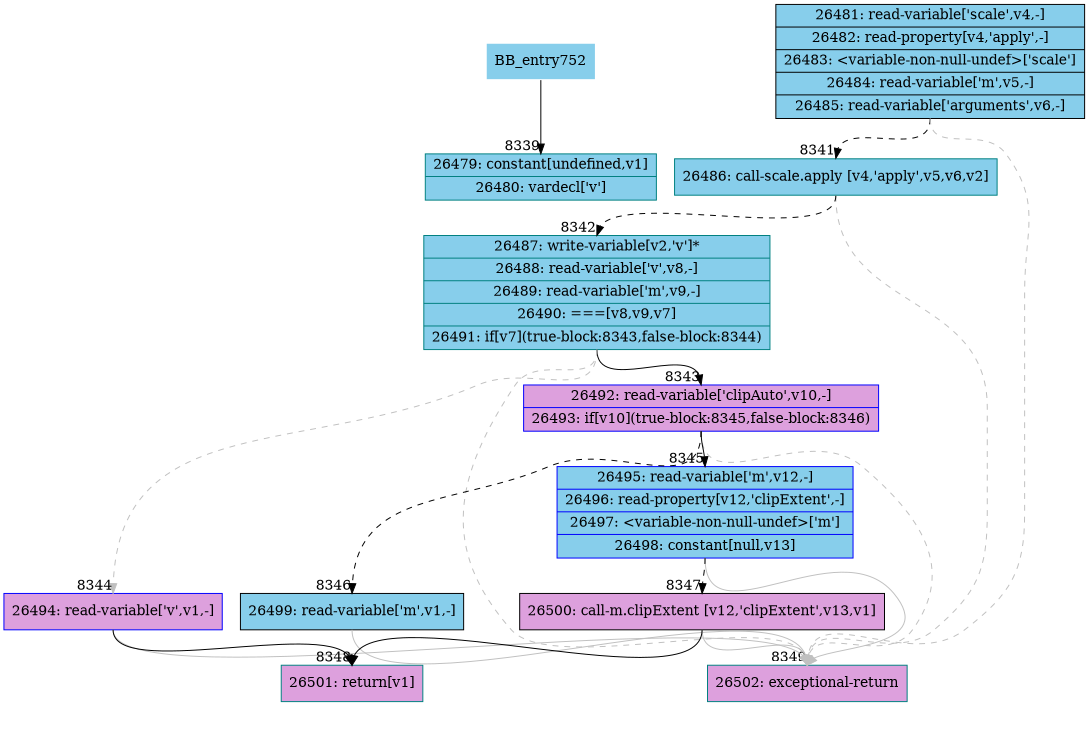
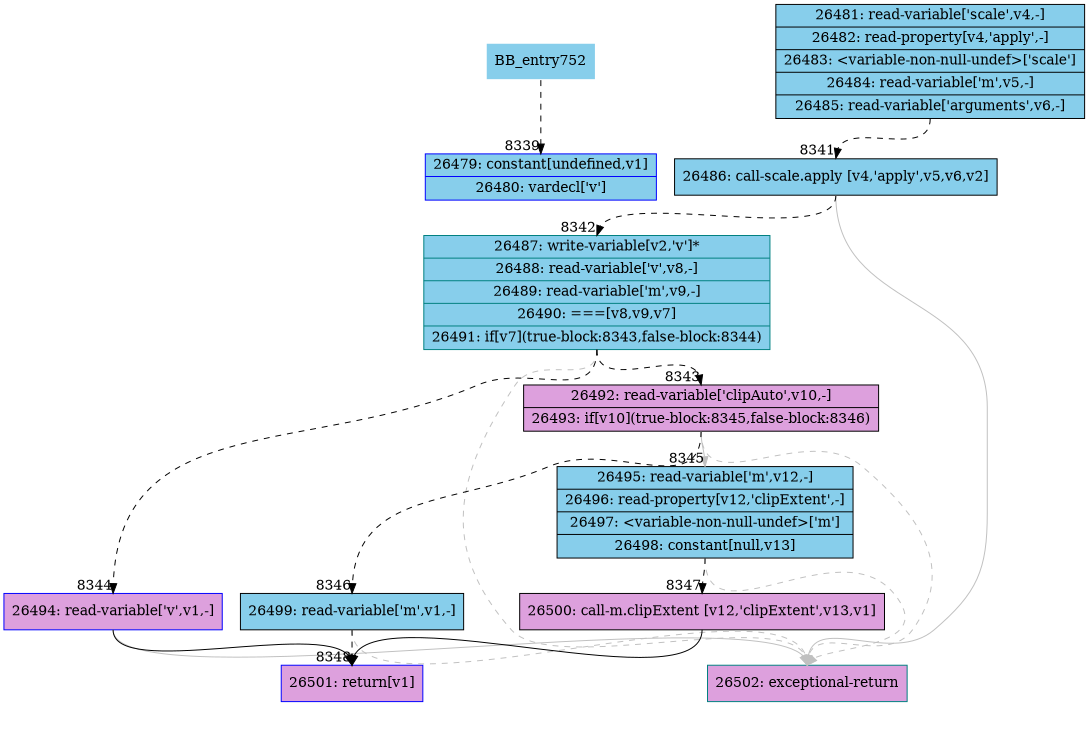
edge "BB_entry752" -> "26479: constant[undefined,v1]": style solid -> dashed
node "26479: constant[undefined,v1]": color teal -> blue
node "26486: call-scale.apply [v4,'apply',v5,v6,v2]": color teal -> black
edge "26487: write-variable[v2,'v']*" -> "26492: read-variable['clipAuto',v10,-]": style solid -> dashed
node "26492: read-variable['clipAuto',v10,-]": color blue -> black
edge "26487: write-variable[v2,'v']*" -> "26494: read-variable['v',v1,-]": color gray -> black
edge "26481: read-variable['scale',v4,-]" -> "26502: exceptional-return": removed
edge "26492: read-variable['clipAuto',v10,-]" -> "26495: read-variable['m',v12,-]": color black -> gray
edge "26486: call-scale.apply [v4,'apply',v5,v6,v2]" -> "26502: exceptional-return": style dashed -> solid
node "26495: read-variable['m',v12,-]": color blue -> black
edge "26495: read-variable['m',v12,-]" -> "26502: exceptional-return": style solid -> dashed
edge "26499: read-variable['m',v1,-]" -> "26501: return[v1]": added
edge "26500: call-m.clipExtent [v12,'clipExtent',v13,v1]" -> "26502: exceptional-return": removed
edge "26499: read-variable['m',v1,-]" -> "26502: exceptional-return": style solid -> dashed
node "26501: return[v1]": color teal -> blue
